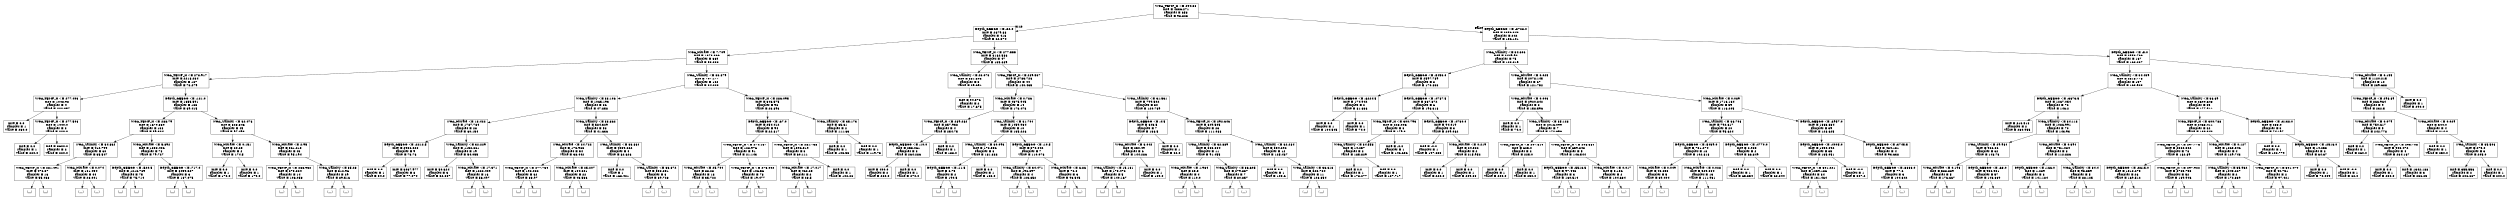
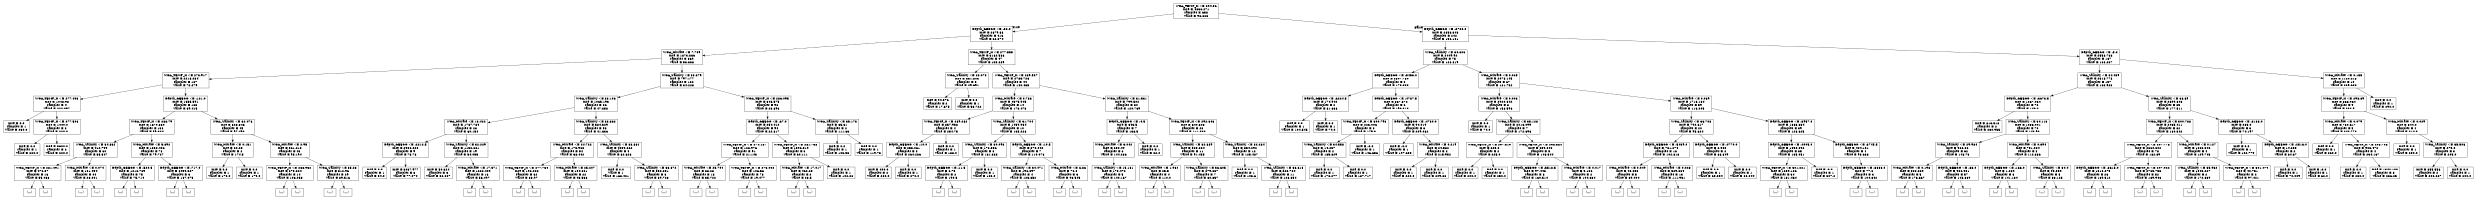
node "mse = 0.0 samples = 1 value = 53.722": added
node "mse = 0.0 samples = 1 value = 169.0": removed
